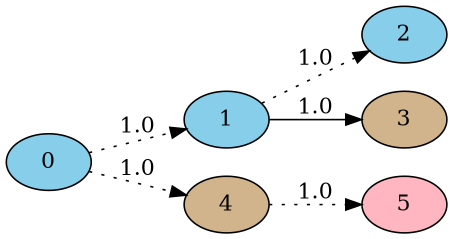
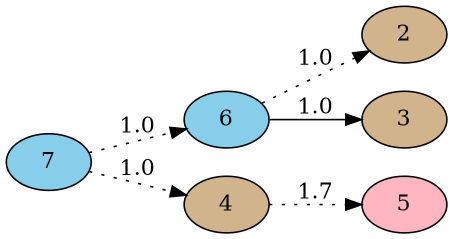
node "2": fillcolor skyblue -> tan
node "1": label "1" -> "6"
node "0": label "0" -> "7"
edge "4" -> "5": label "1.0" -> "1.7"
